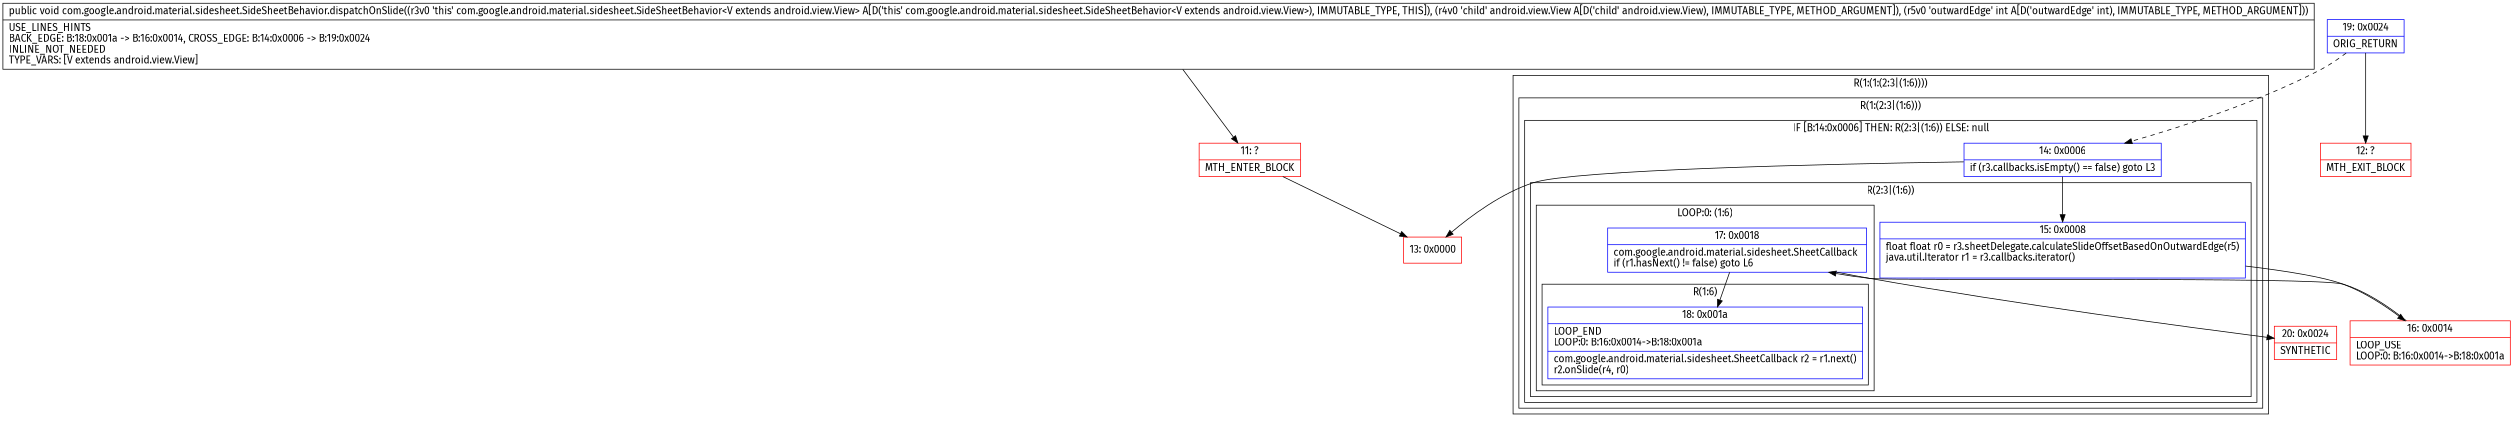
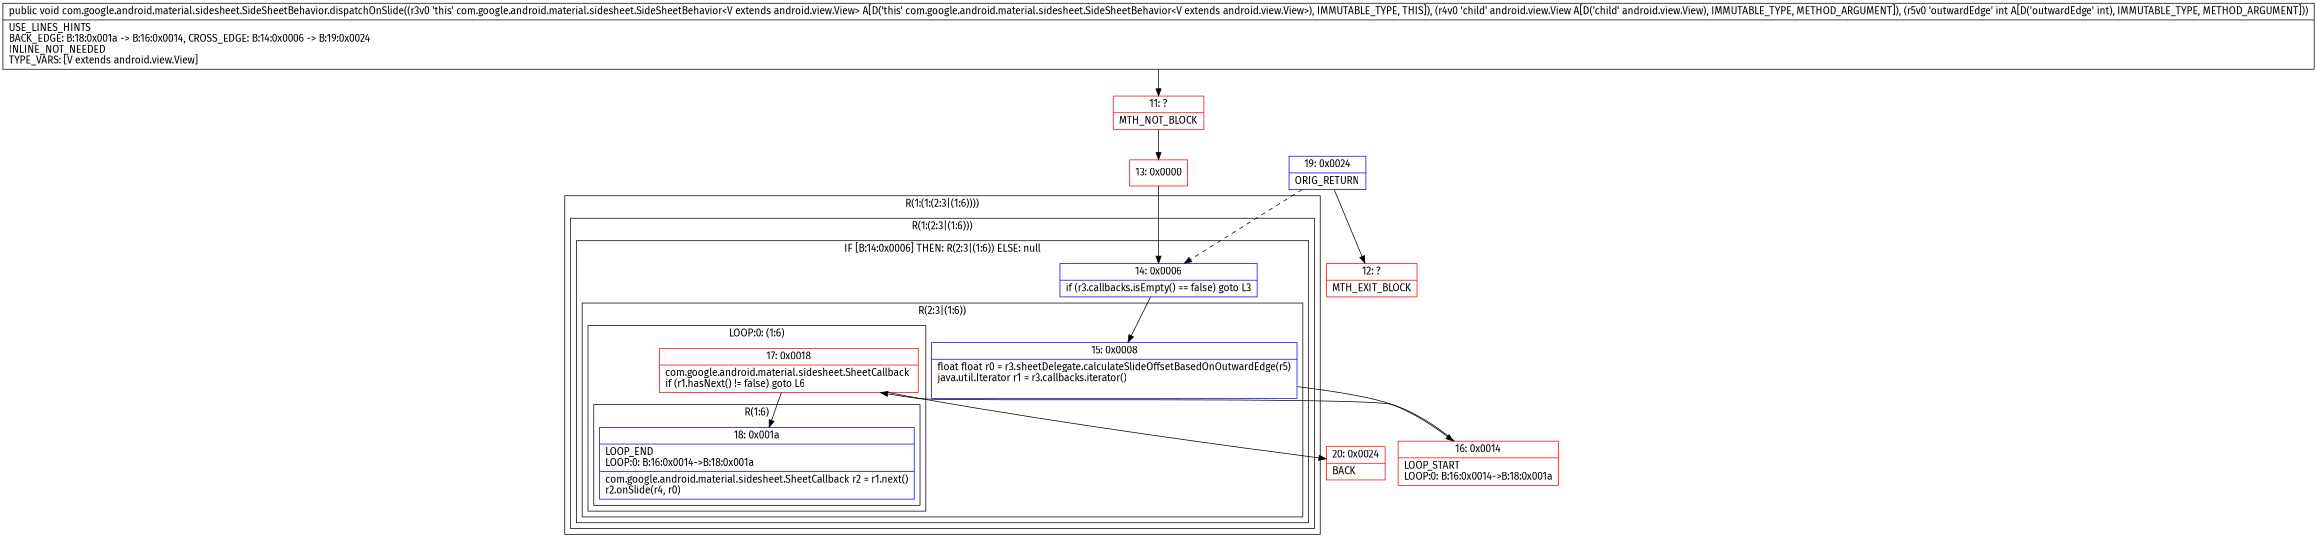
node "11: ?": text "MTH_ENTER_BLOCK" -> "MTH_NOT_BLOCK"
edge "14: 0x0006" -> "13: 0x0000": reversed
node "17: 0x0018": color blue -> red
node "16: 0x0014": text "LOOP_USE" -> "LOOP_START"
node "20: 0x0024": text "SYNTHETIC" -> "BACK"
